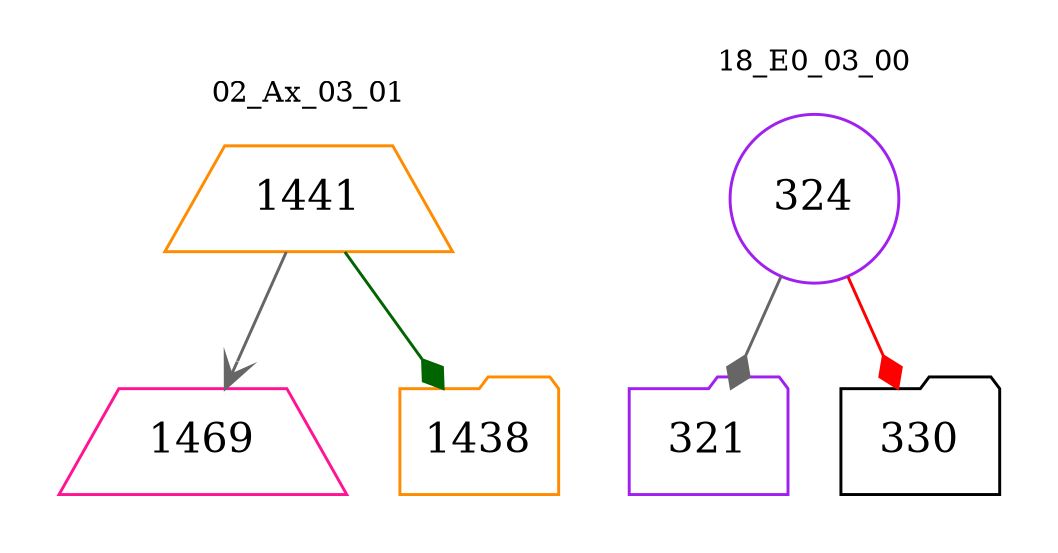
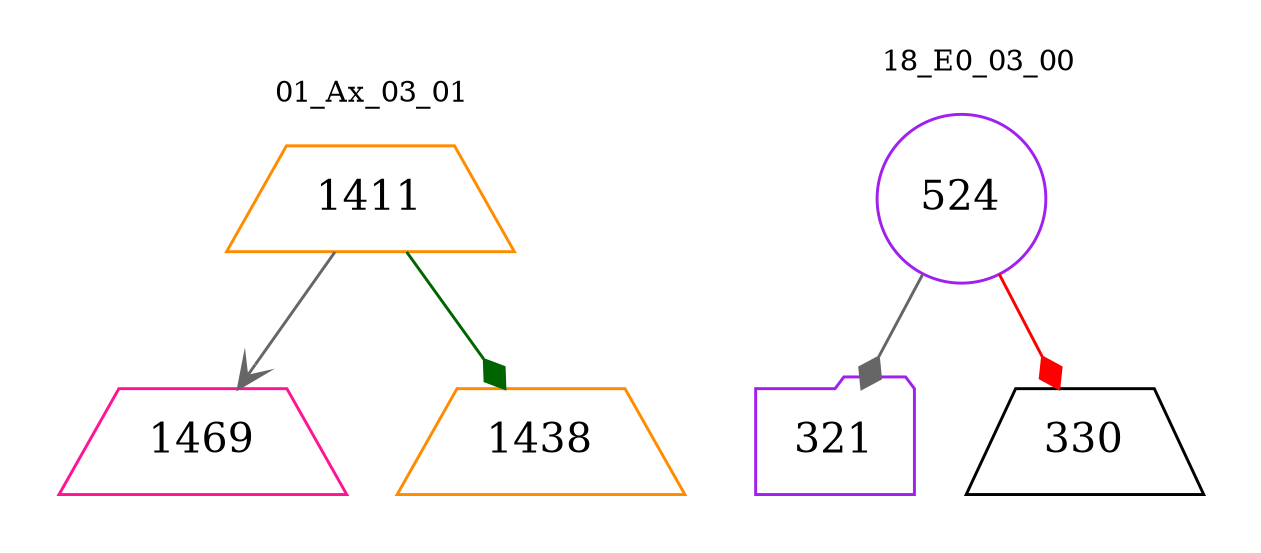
cluster "02_Ax_03_01": label "02_Ax_03_01" -> "01_Ax_03_01"
node "1441": label "1441" -> "1411"
node "324": label "324" -> "524"
node "1438": shape folder -> trapezium
node "330": shape folder -> trapezium
